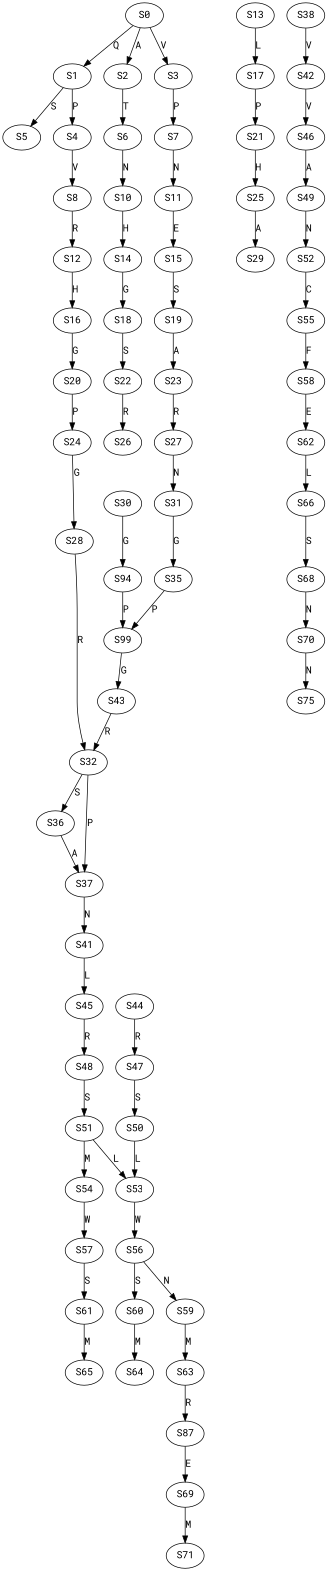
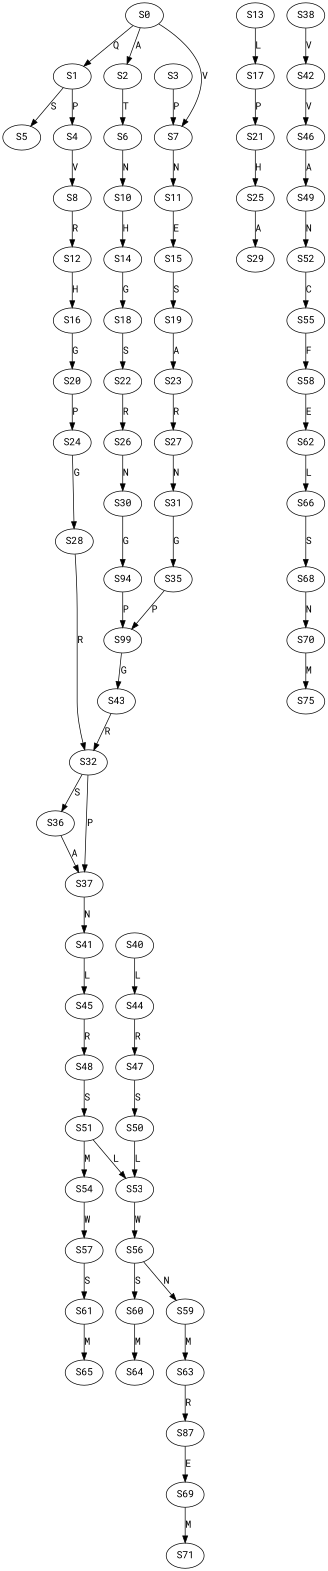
edge "S0" -> "S3": now "S0" -> "S7"
edge "S26" -> "S30": added, label "N"
edge "S70" -> "S75": label "N" -> "M"
node "S40": added
